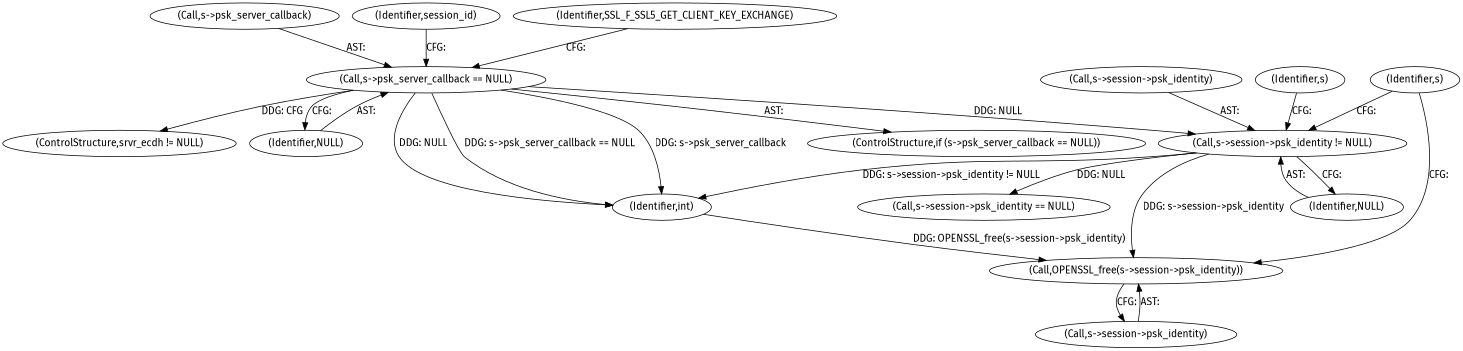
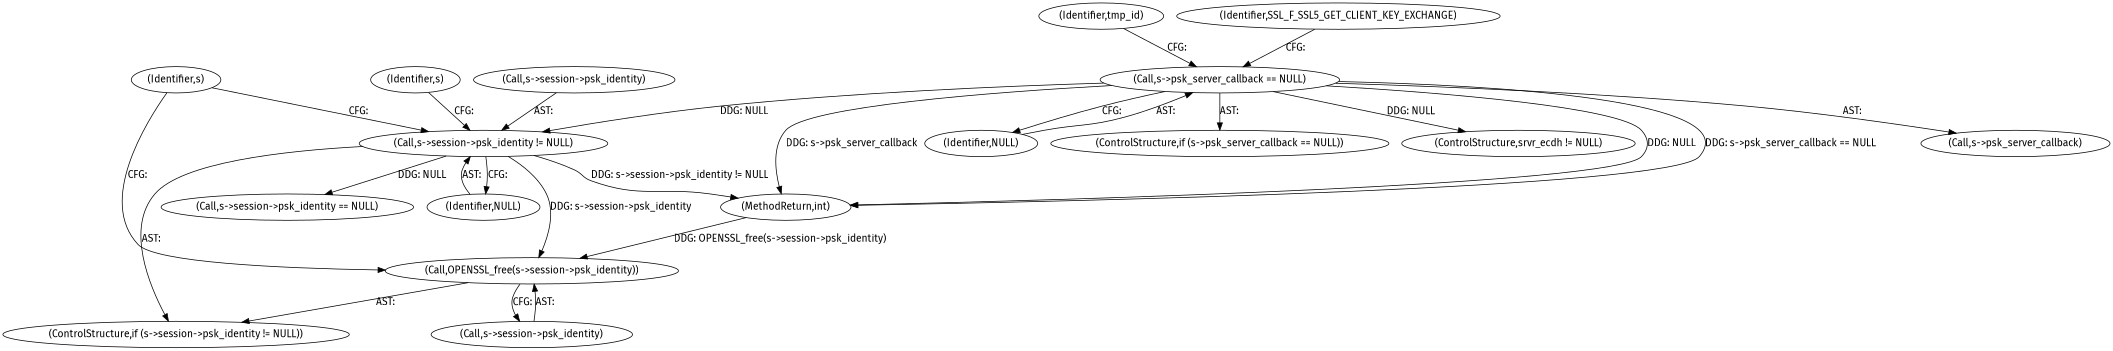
node "(Identifier,session_id)": label "(Identifier,session_id)" -> "(Identifier,tmp_id)"
edge "(Call,s->psk_server_callback)" -> "(Call,s->psk_server_callback == NULL)": reversed
edge "(Call,s->psk_server_callback == NULL)" -> "(ControlStructure,srvr_ecdh != NULL)": label "DDG: CFG" -> "DDG: NULL"
node "(Identifier,int)": label "(Identifier,int)" -> "(MethodReturn,int)"
node "(ControlStructure,if (s->session->psk_identity != NULL))": added
